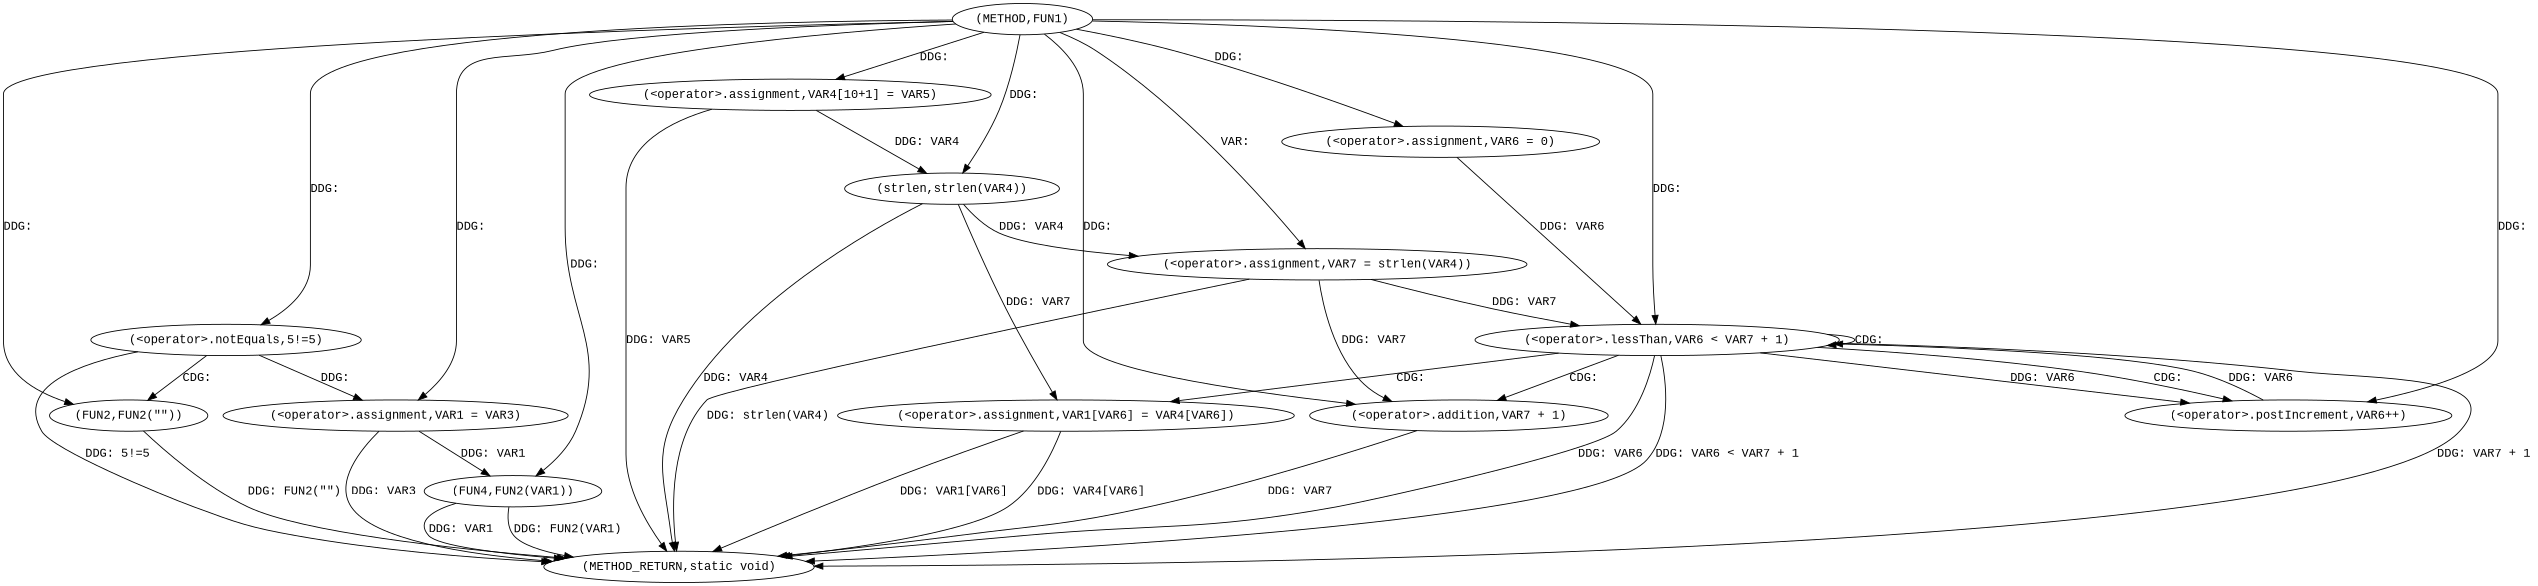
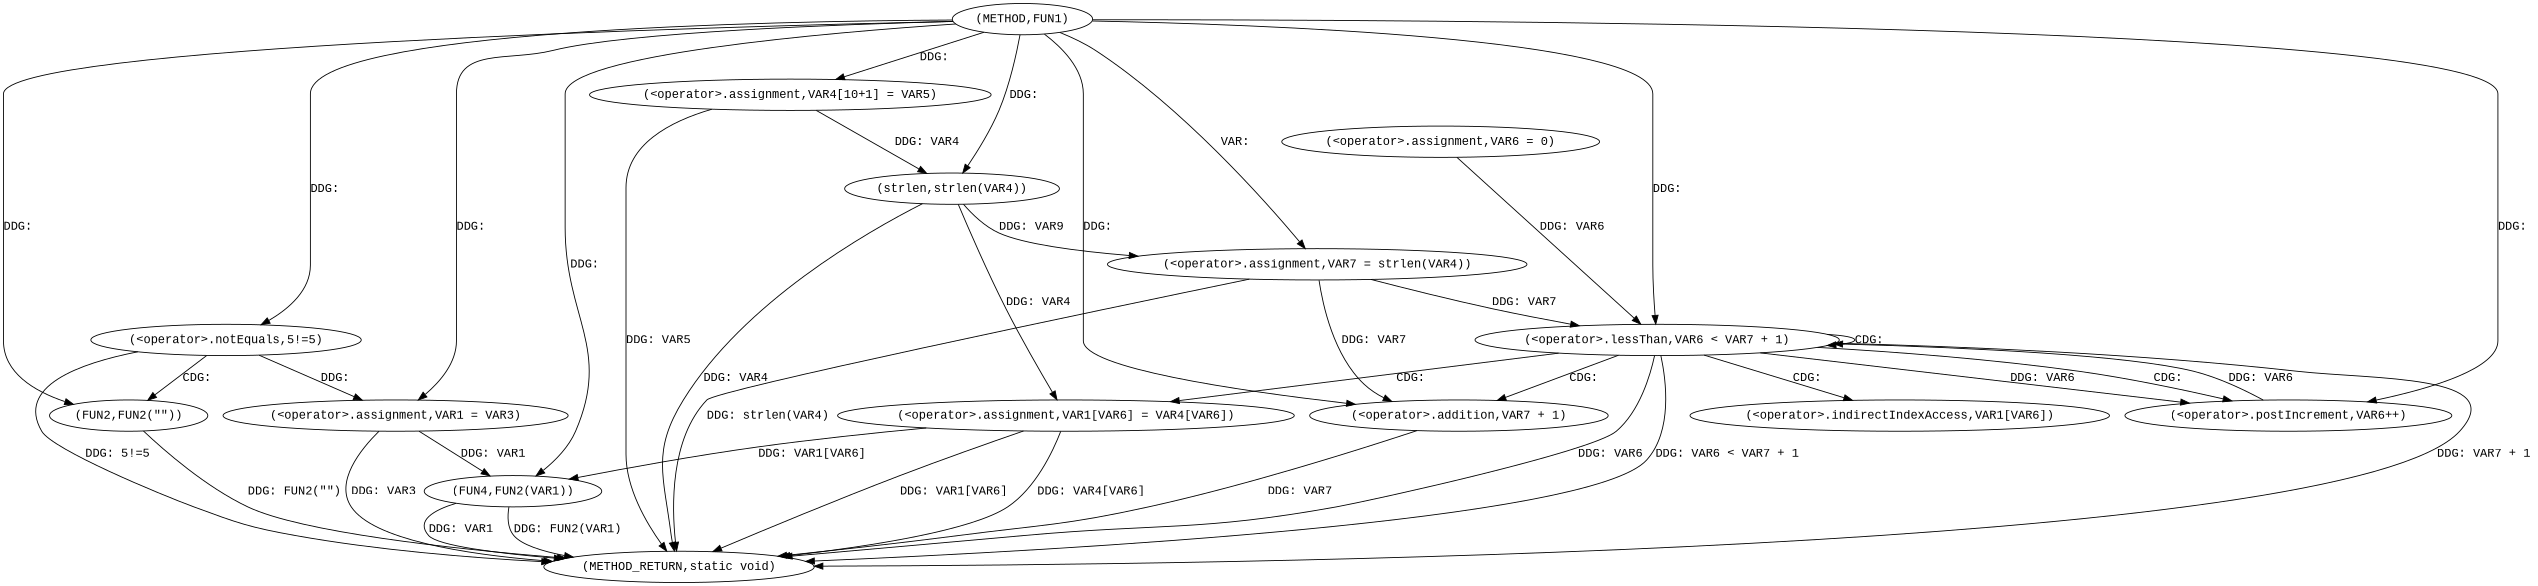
edge "(METHOD,FUN1)" -> "(<operator>.assignment,VAR6 = 0)": removed, label "DDG:"
edge "(strlen,strlen(VAR4))" -> "(<operator>.assignment,VAR7 = strlen(VAR4))": label "DDG: VAR4" -> "DDG: VAR9"
edge "(strlen,strlen(VAR4))" -> "(<operator>.assignment,VAR1[VAR6] = VAR4[VAR6])": label "DDG: VAR7" -> "DDG: VAR4"
node "(<operator>.indirectIndexAccess,VAR1[VAR6])": added
edge "(<operator>.assignment,VAR1[VAR6] = VAR4[VAR6])" -> "(FUN4,FUN2(VAR1))": added, label "DDG: VAR1[VAR6]"
